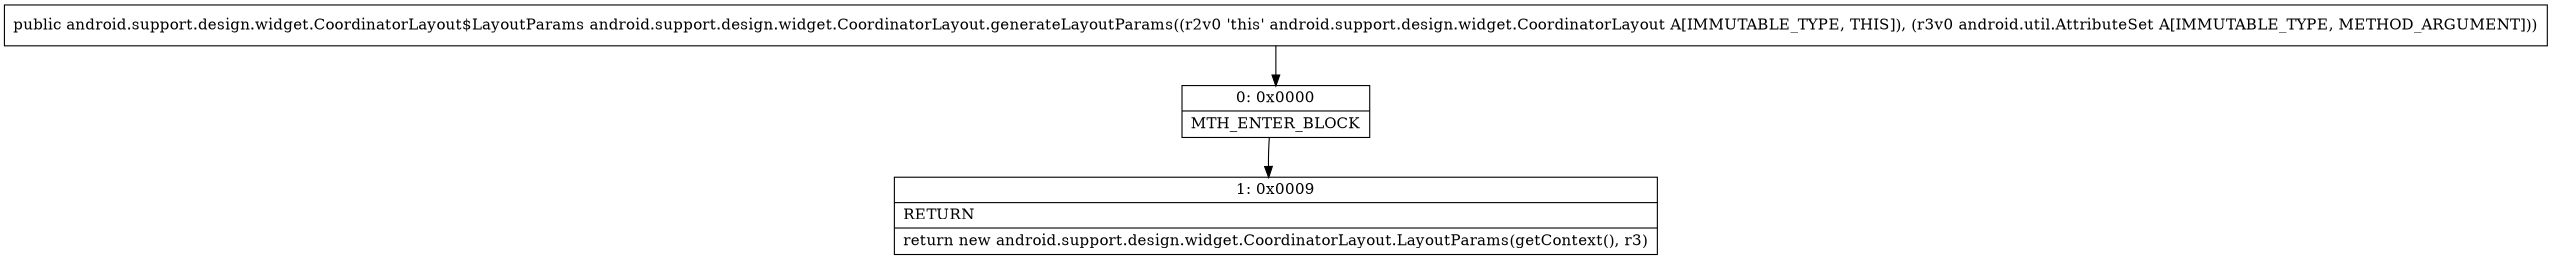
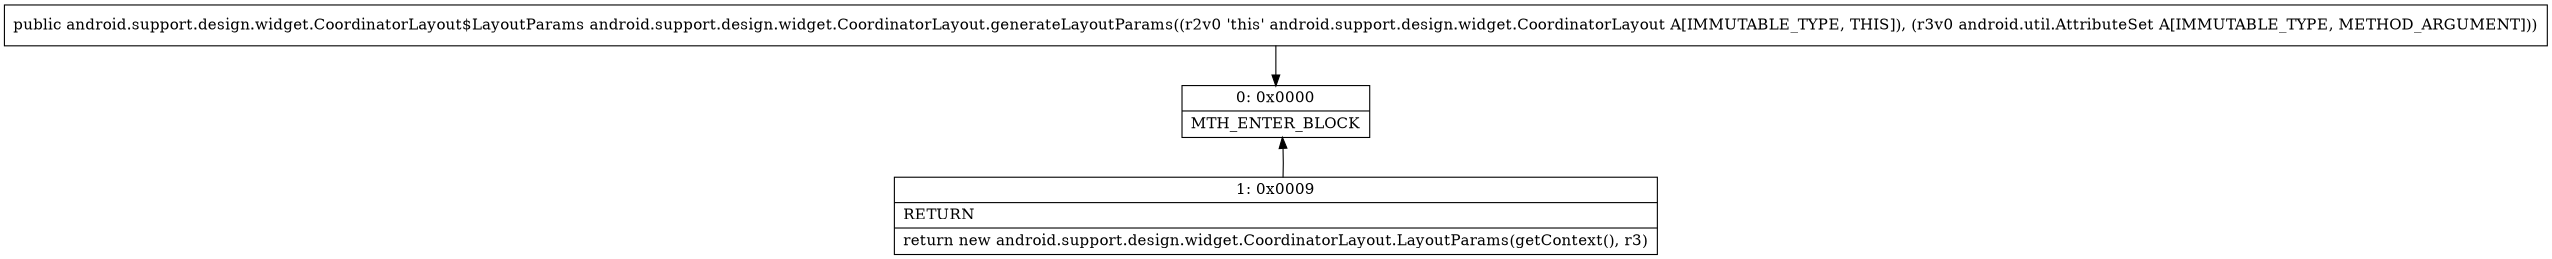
edge "0: 0x0000" -> "1: 0x0009": reversed
